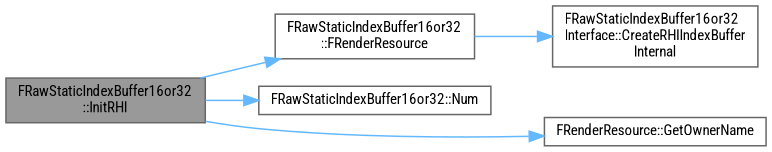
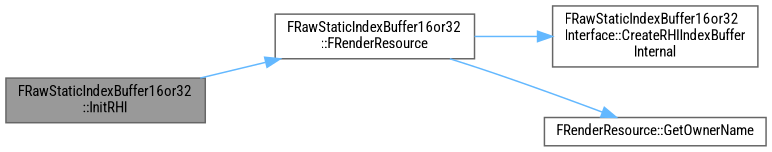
node "FRawStaticIndexBuffer16or32::Num": removed
edge "FRawStaticIndexBuffer16or32 ::InitRHI" -> "FRenderResource::GetOwnerName": now "FRawStaticIndexBuffer16or32 ::FRenderResource" -> "FRenderResource::GetOwnerName"
